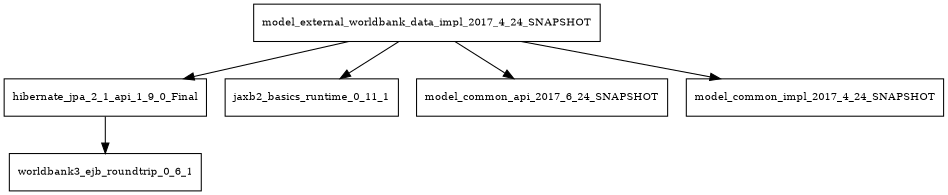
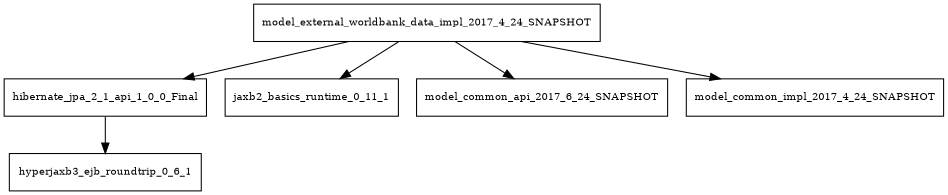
node "hibernate_jpa_2_1_api_1_9_0_Final": label "hibernate_jpa_2_1_api_1_9_0_Final" -> "hibernate_jpa_2_1_api_1_0_0_Final"
node "worldbank3_ejb_roundtrip_0_6_1": label "worldbank3_ejb_roundtrip_0_6_1" -> "hyperjaxb3_ejb_roundtrip_0_6_1"
